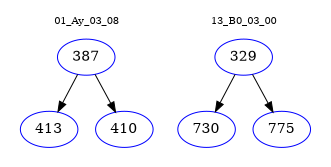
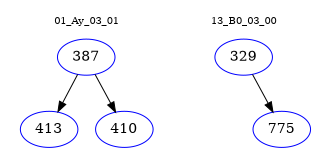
cluster "01_Ay_03_08": label "01_Ay_03_08" -> "01_Ay_03_01"
node "730": removed
